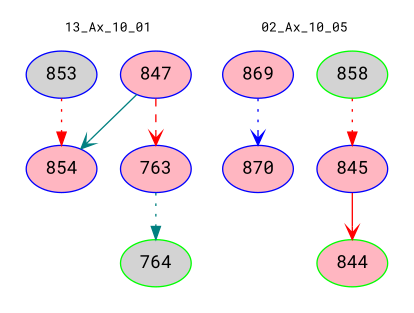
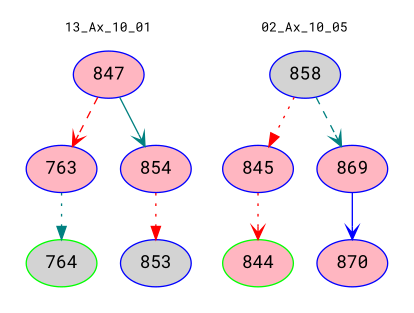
node "858": color green -> blue
edge "853" -> "854": reversed
edge "869" -> "870": style dotted -> solid
edge "858" -> "869": added
edge "845" -> "844": style solid -> dotted
